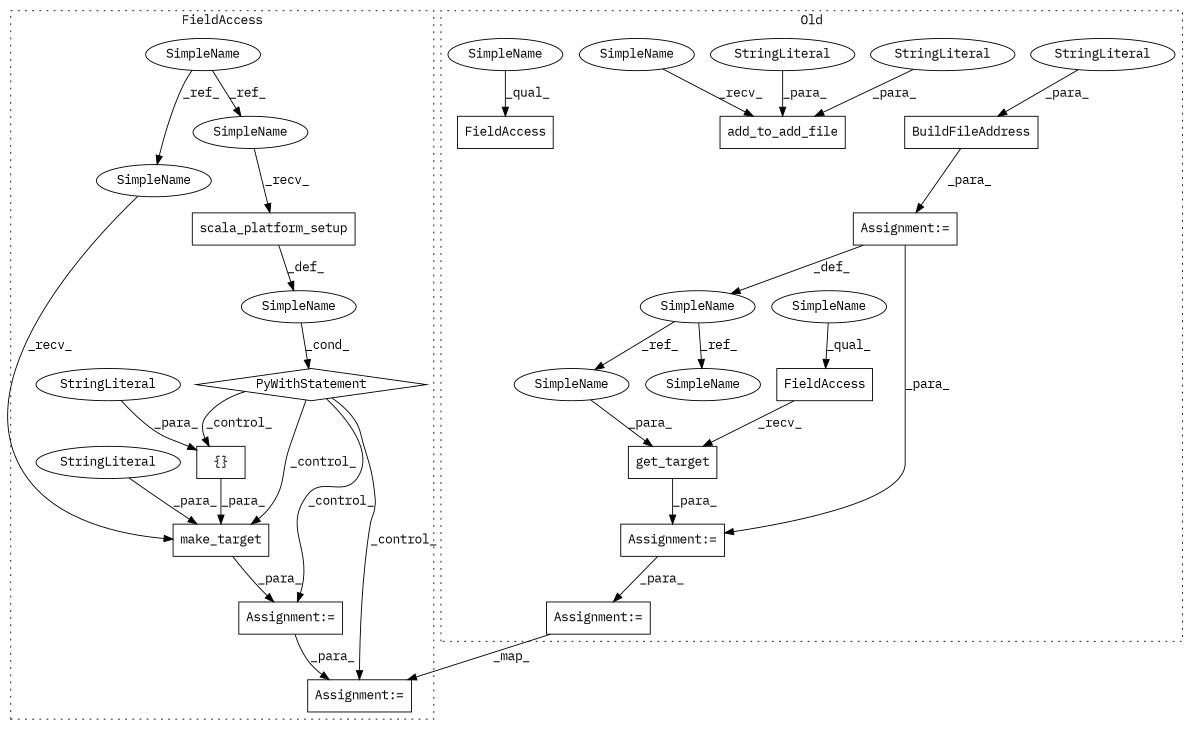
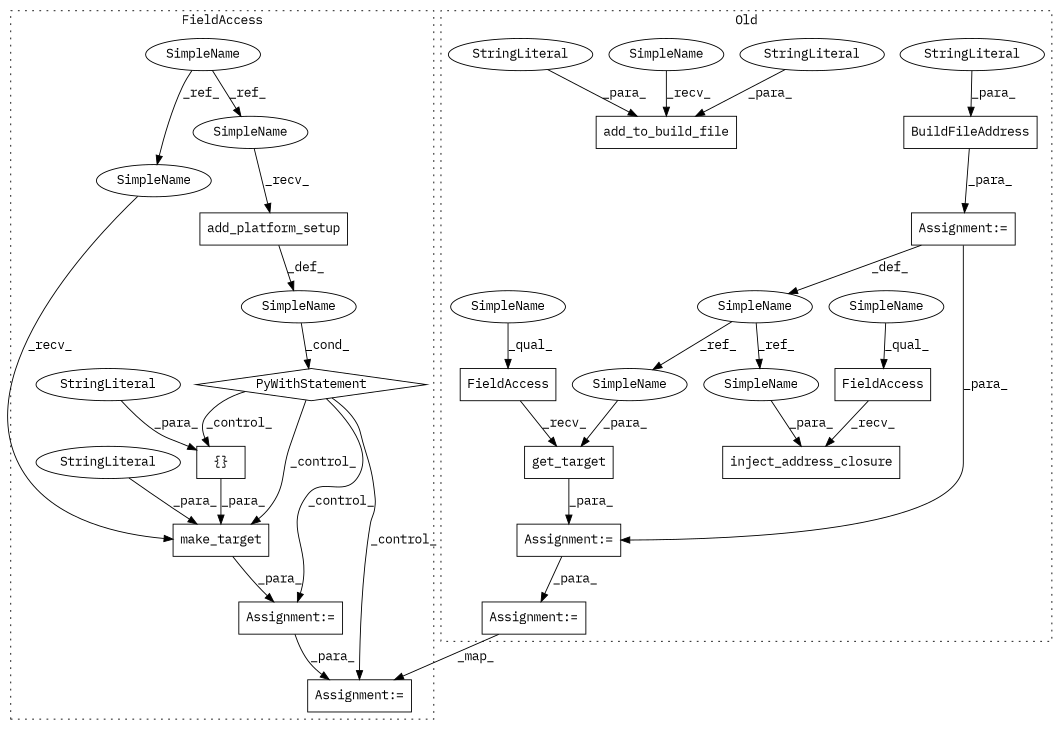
node "add_to_add_file": label "add_to_add_file" -> "add_to_build_file"
node "scala_platform_setup": label "scala_platform_setup" -> "add_platform_setup"
node "inject_address_closure": added
